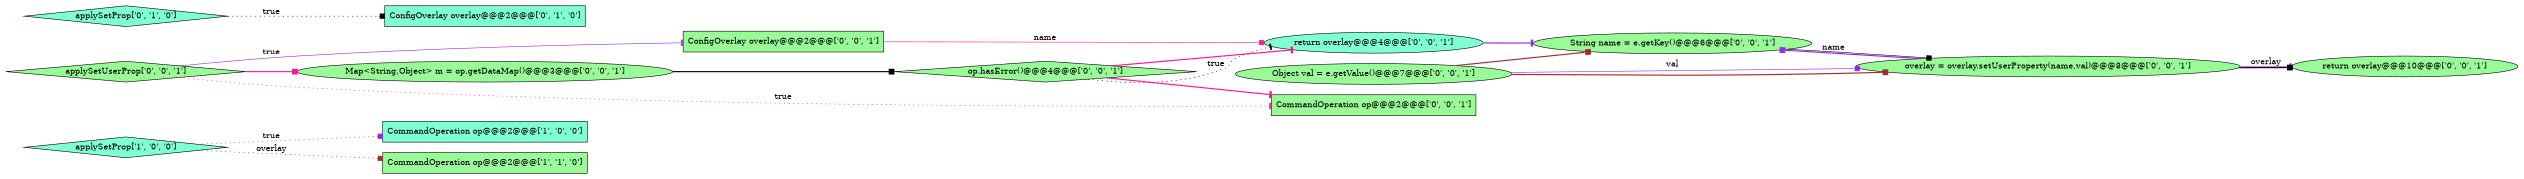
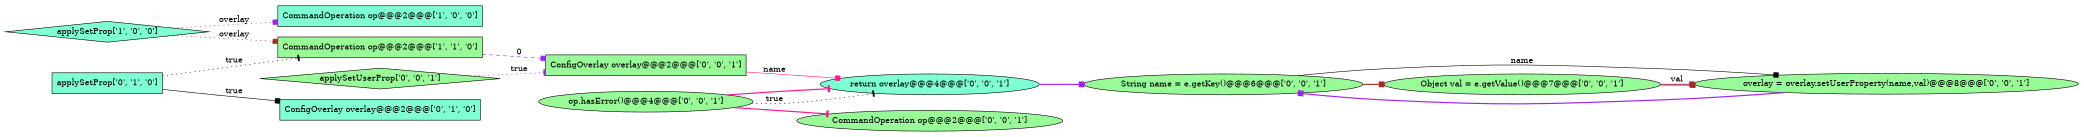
node "applySetProp['0', '1', '0']": shape diamond -> box
edge "applySetProp['0', '1', '0']" -> "ConfigOverlay overlay@@@2@@@['0', '1', '0']": style dotted -> solid
edge "return overlay@@@4@@@['0', '0', '1']" -> "String name = e.getKey()@@@6@@@['0', '0', '1']": arrowhead tee -> box
edge "applySetUserProp['0', '0', '1']" -> "ConfigOverlay overlay@@@2@@@['0', '0', '1']": style solid -> dotted
edge "CommandOperation op@@@2@@@['1', '1', '0']" -> "ConfigOverlay overlay@@@2@@@['0', '0', '1']": added, label "0"
edge "Object val = e.getValue()@@@7@@@['0', '0', '1']" -> "String name = e.getKey()@@@6@@@['0', '0', '1']": reversed
node "return overlay@@@10@@@['0', '0', '1']": removed
edge "applySetProp['0', '1', '0']" -> "CommandOperation op@@@2@@@['1', '1', '0']": added, label "true"
node "Map<String,Object> m = op.getDataMap()@@@3@@@['0', '0', '1']": removed
node "op.hasError()@@@4@@@['0', '0', '1']": shape diamond -> ellipse
edge "applySetUserProp['0', '0', '1']" -> "CommandOperation op@@@2@@@['0', '0', '1']": removed, label "true"
node "CommandOperation op@@@2@@@['0', '0', '1']": shape box -> ellipse
edge "applySetProp['1', '0', '0']" -> "CommandOperation op@@@2@@@['1', '0', '0']": label "true" -> "overlay"
